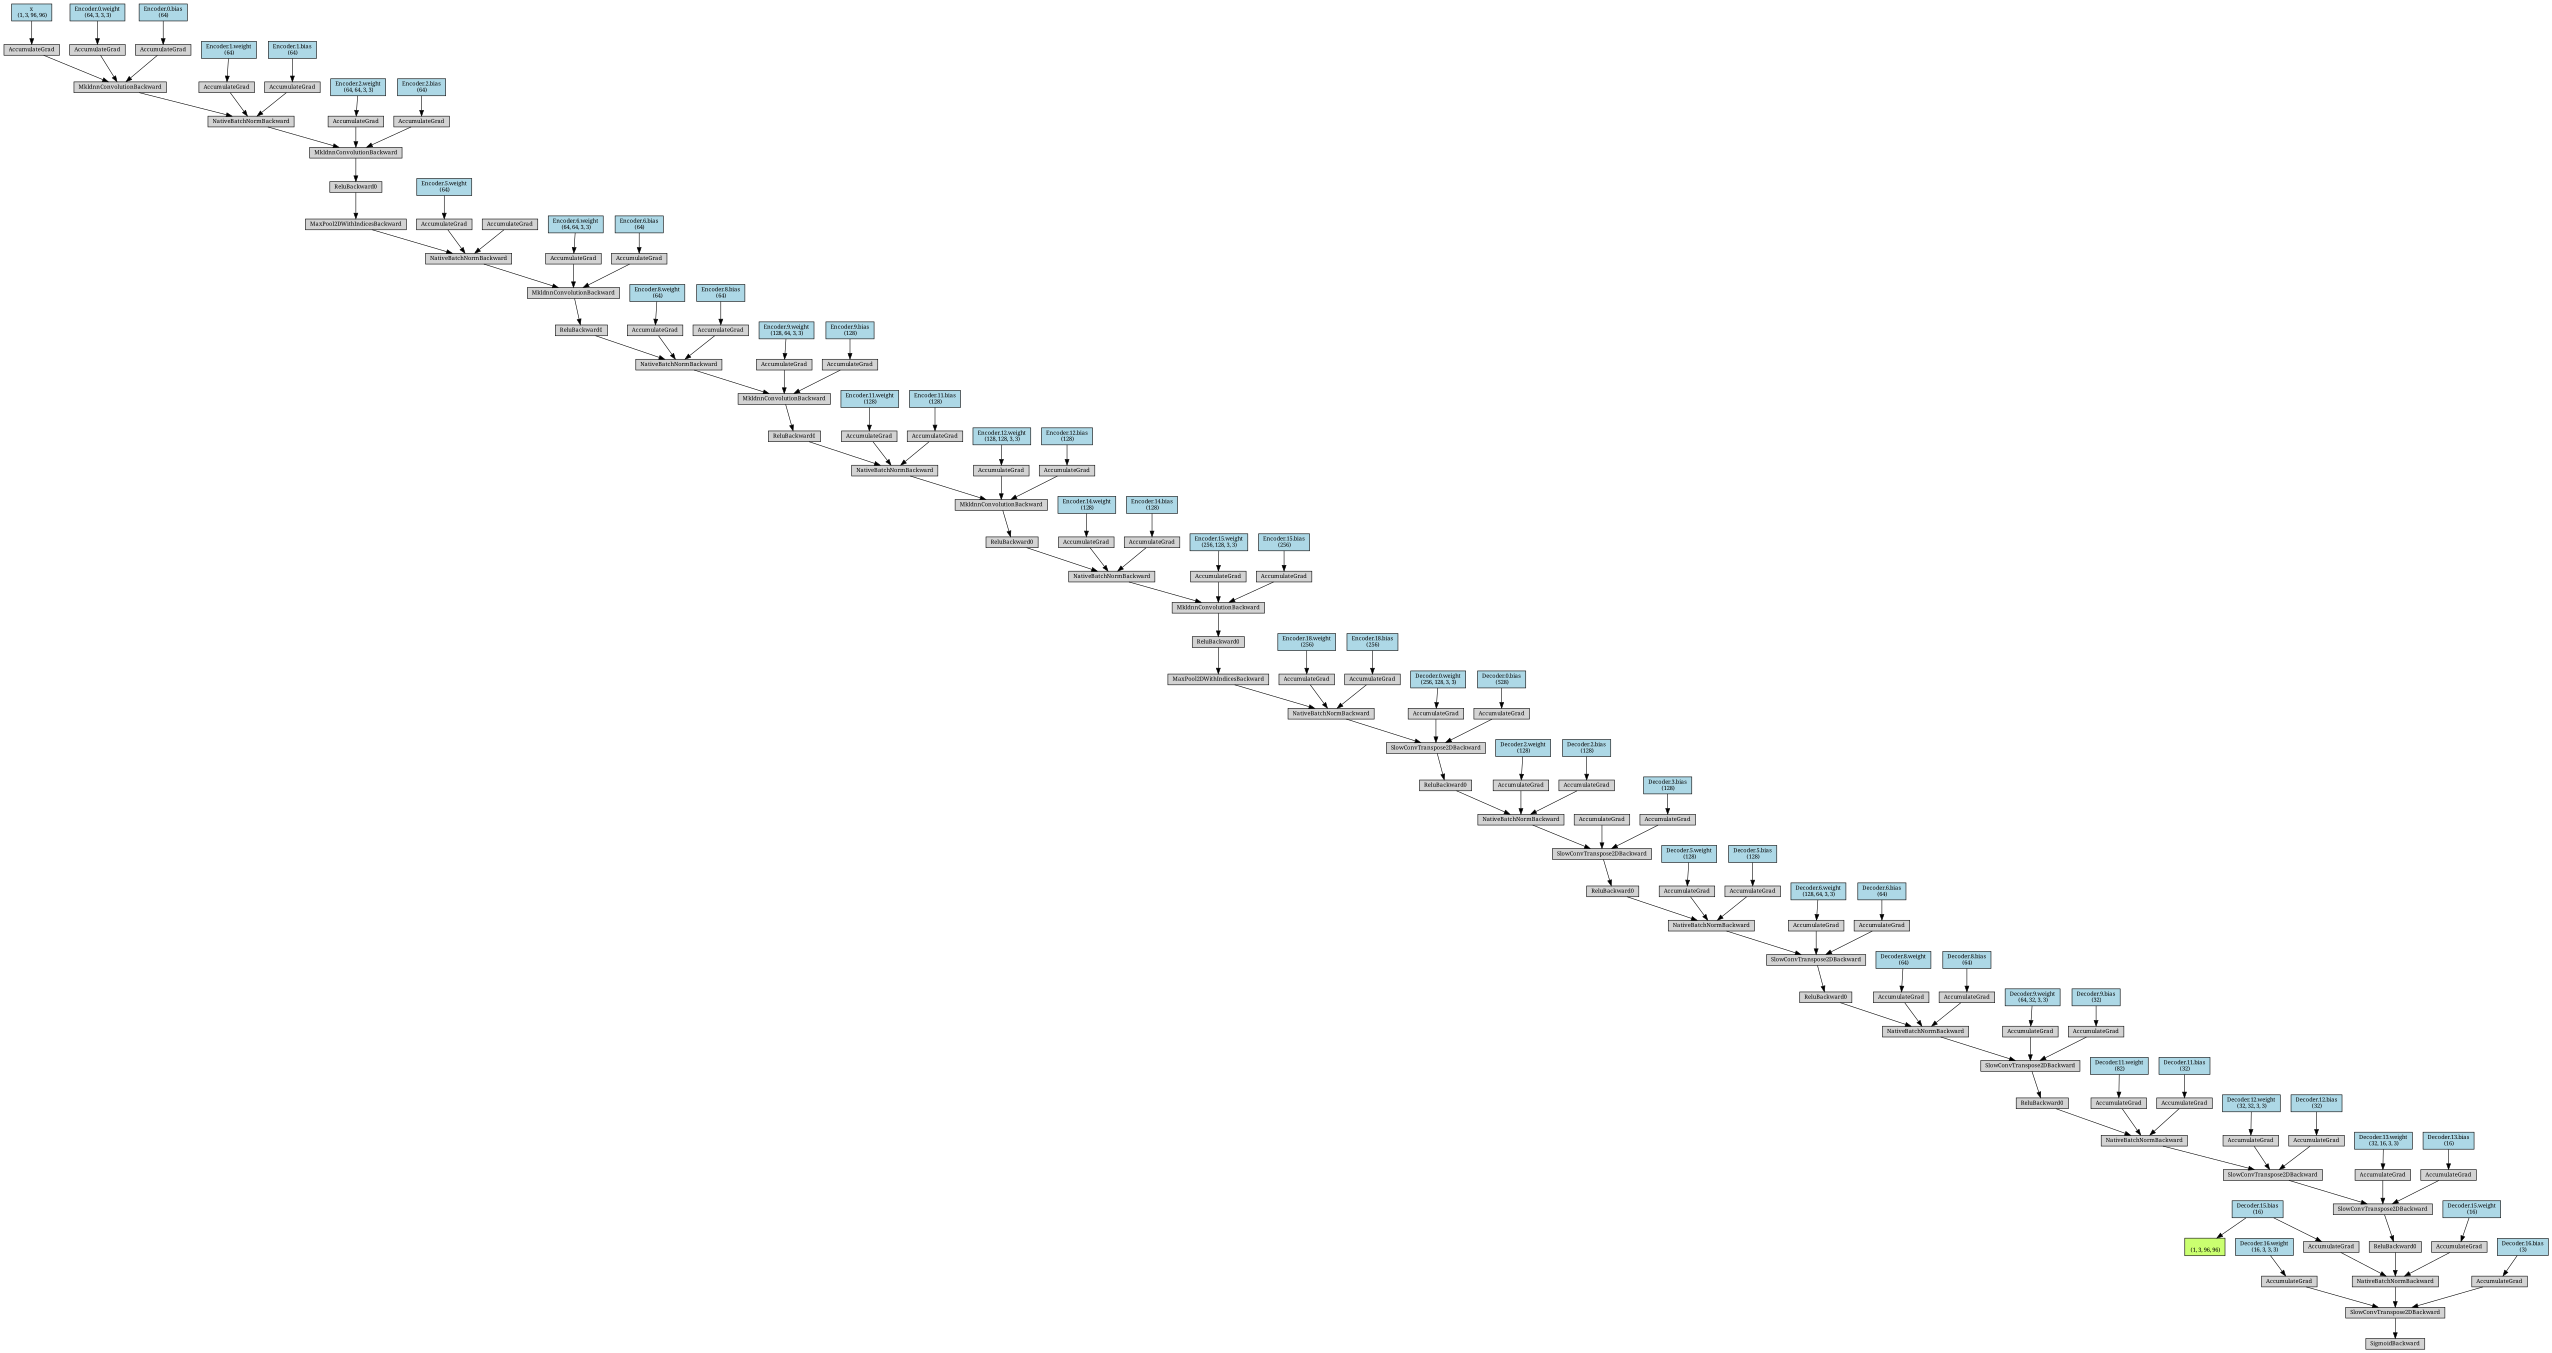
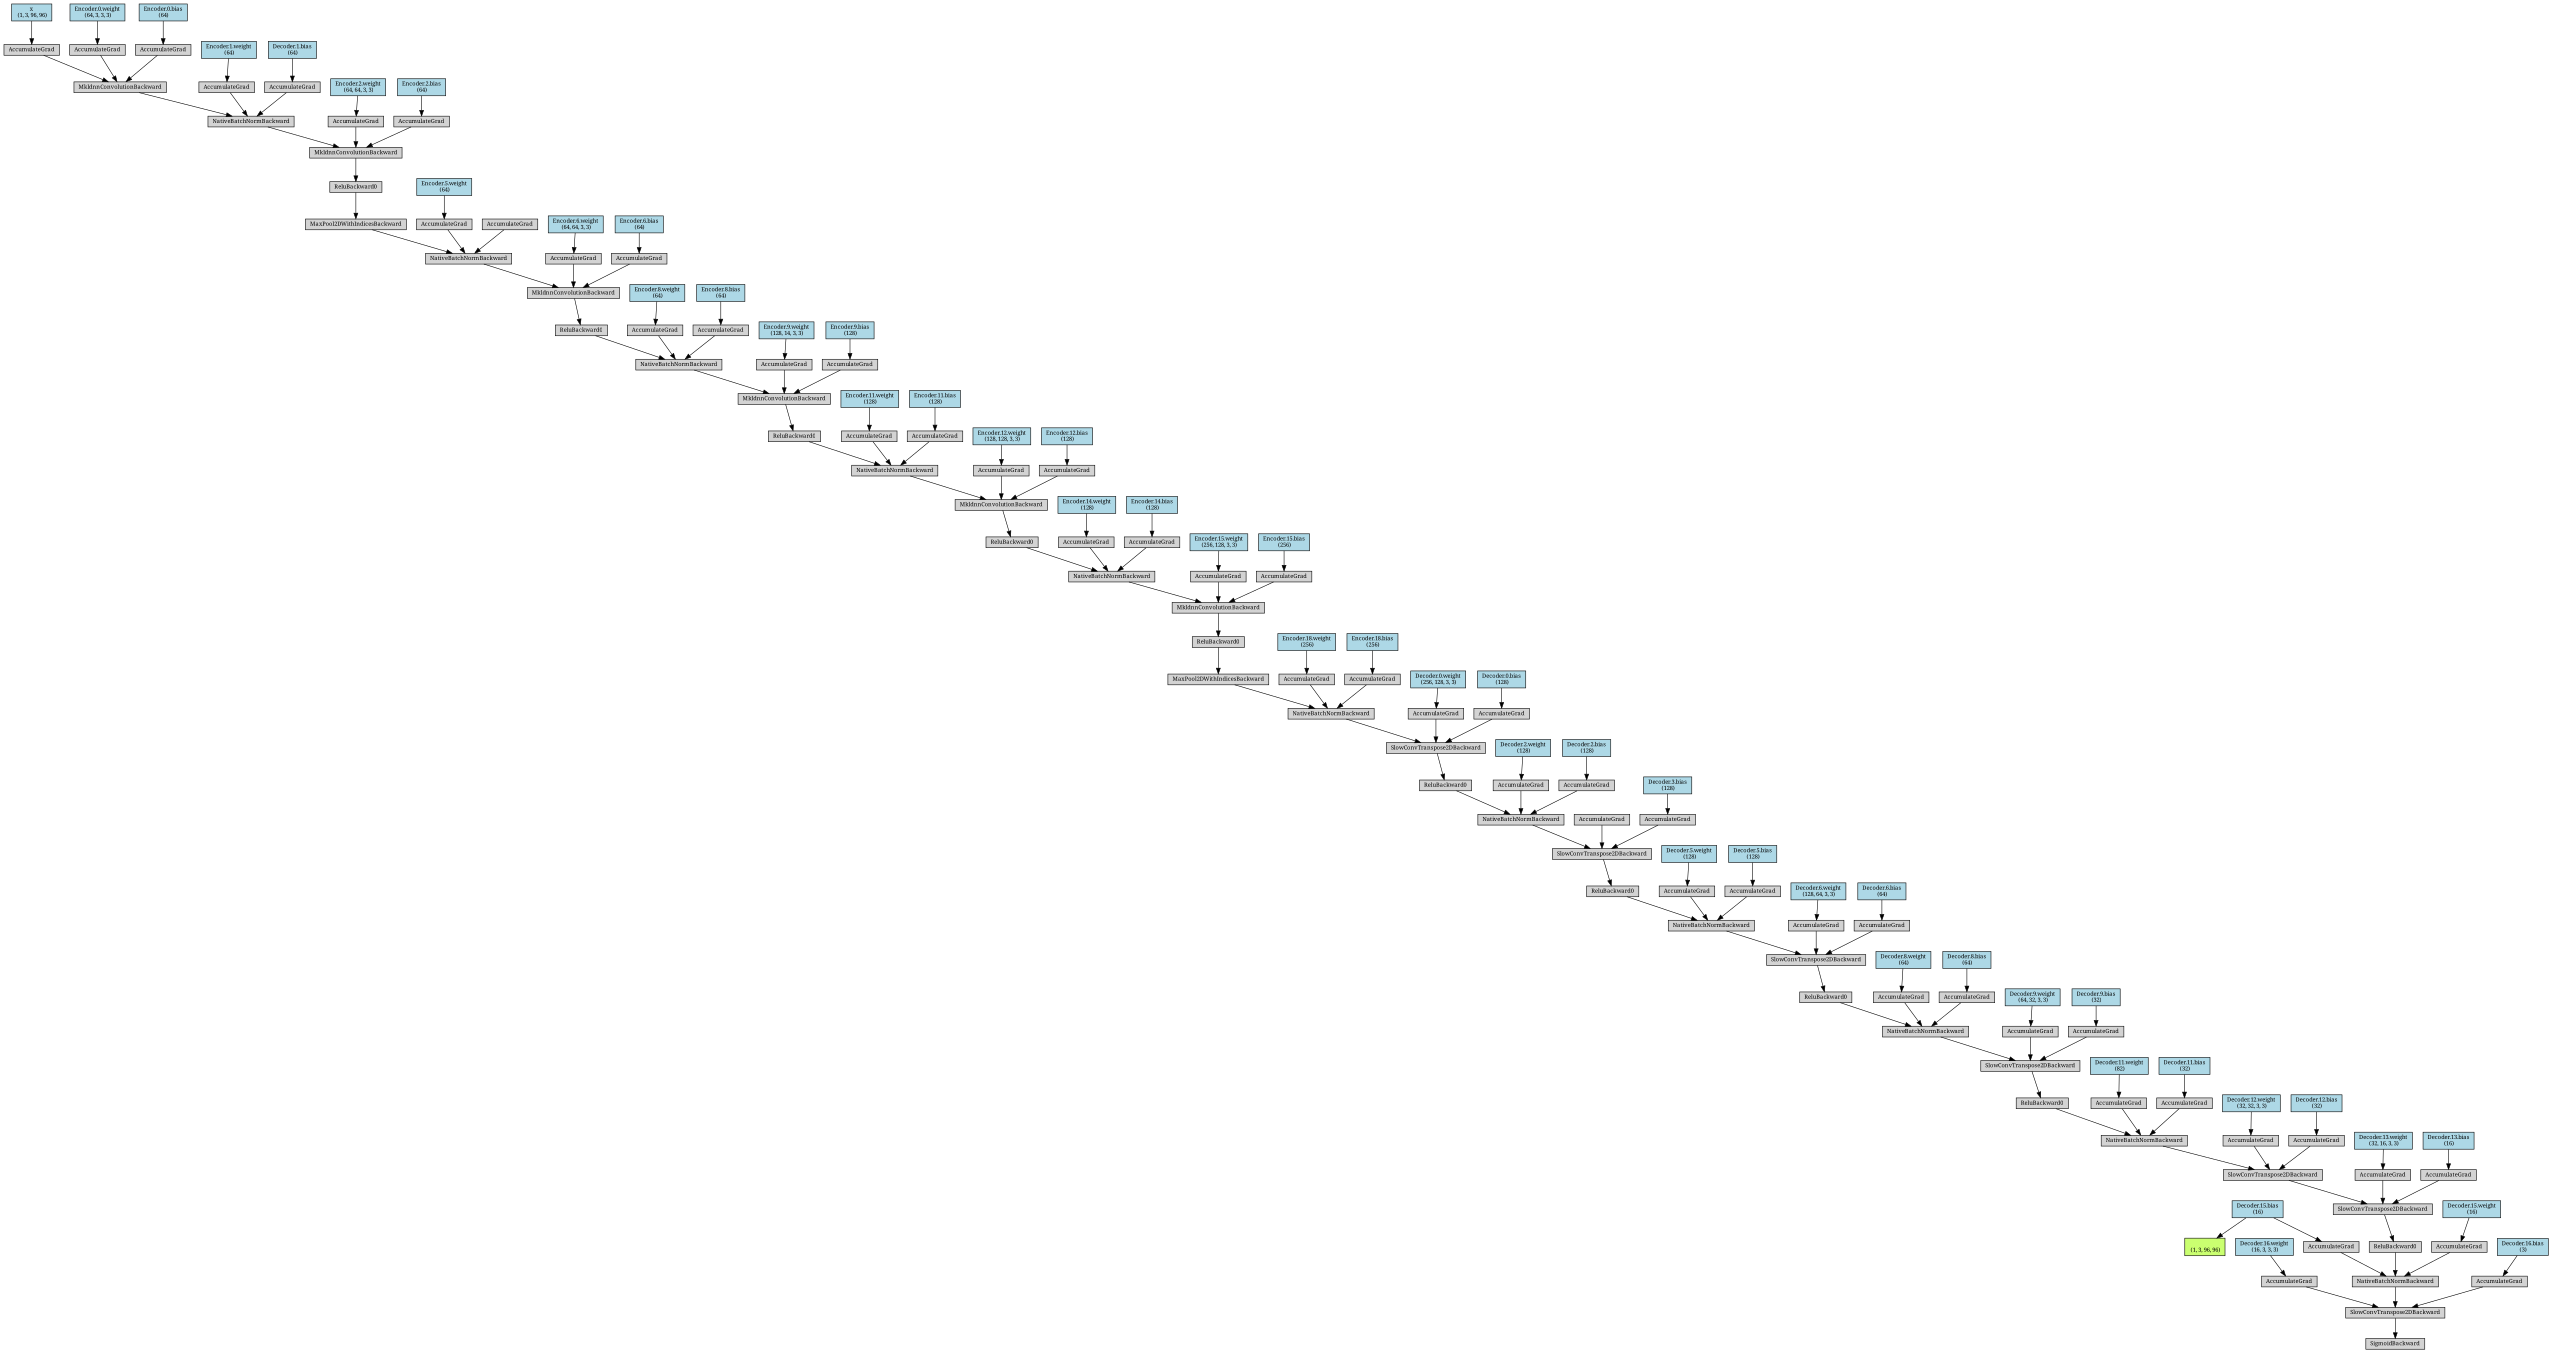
node "Encoder.1.bias (64)": label "Encoder.1.bias (64)" -> "Decoder.1.bias (64)"
node "Encoder.9.weight (128, 64, 3, 3)": label "Encoder.9.weight (128, 64, 3, 3)" -> "Encoder.9.weight (128, 14, 3, 3)"
node "Decoder.0.bias (528)": label "Decoder.0.bias (528)" -> "Decoder.0.bias (128)"
